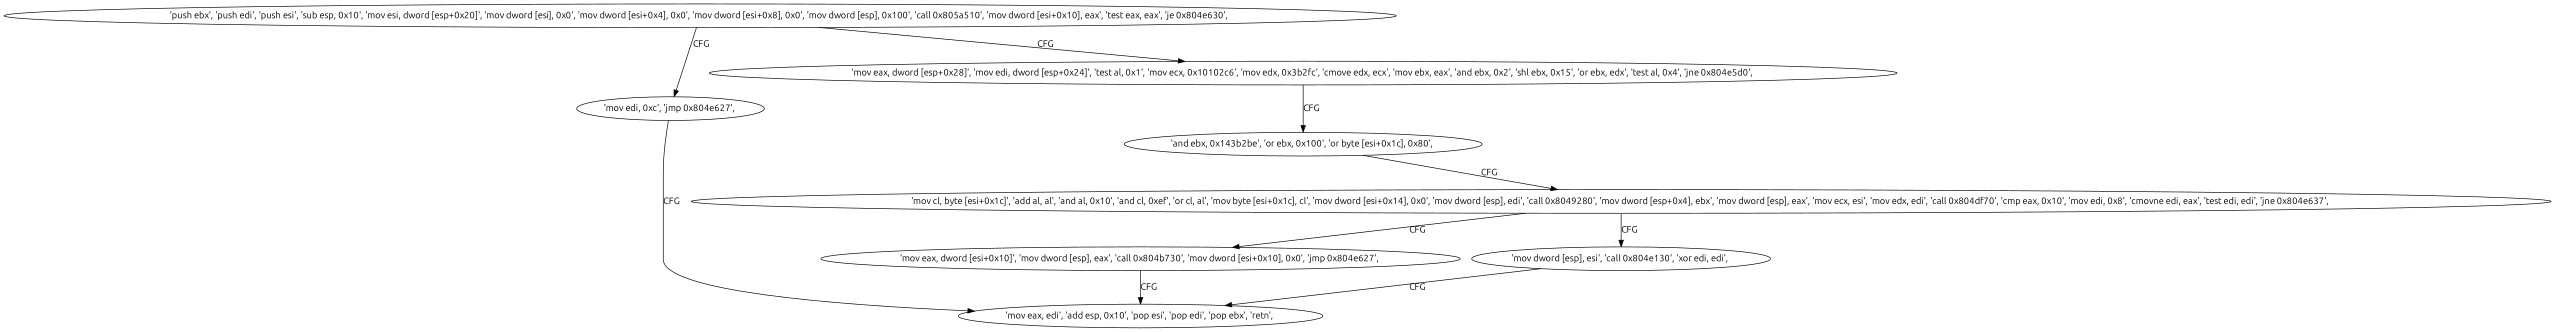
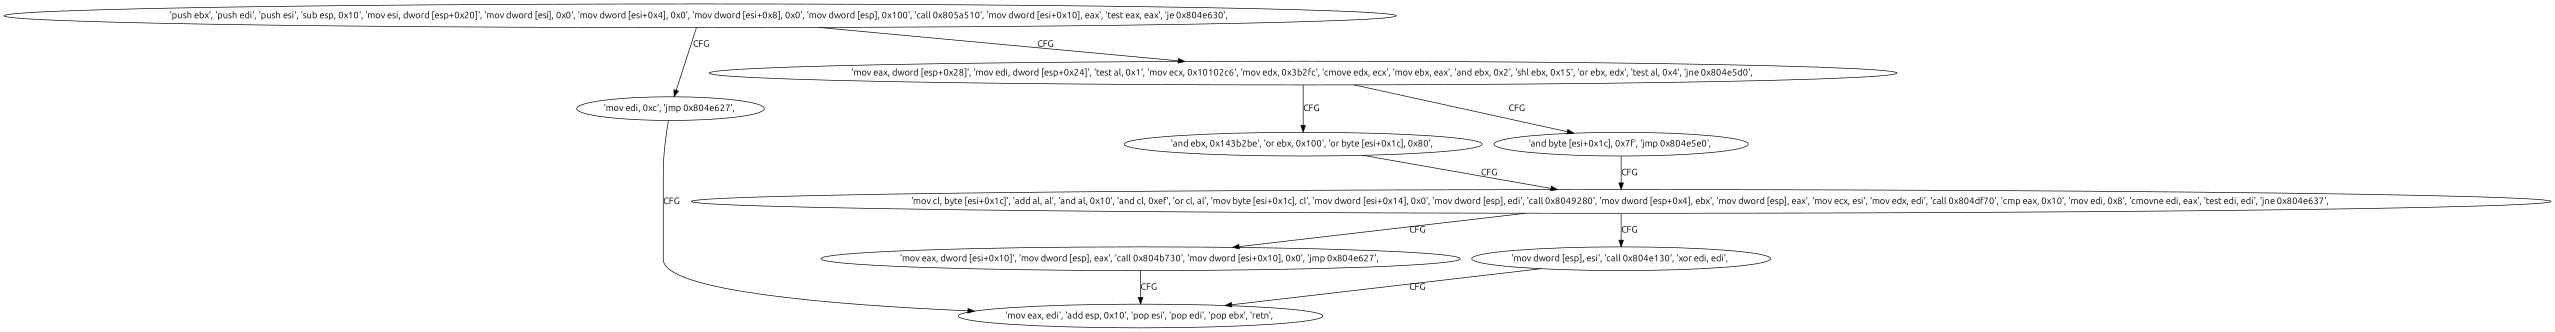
node "'and byte [esi+0x1c], 0x7f', 'jmp 0x804e5e0',": added
